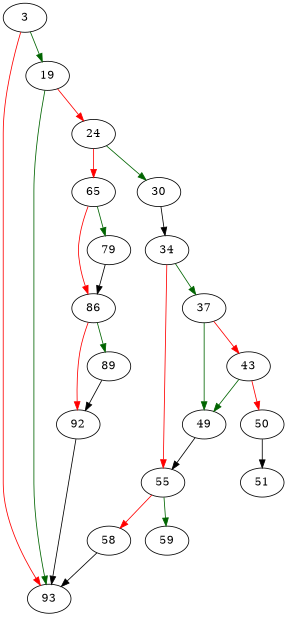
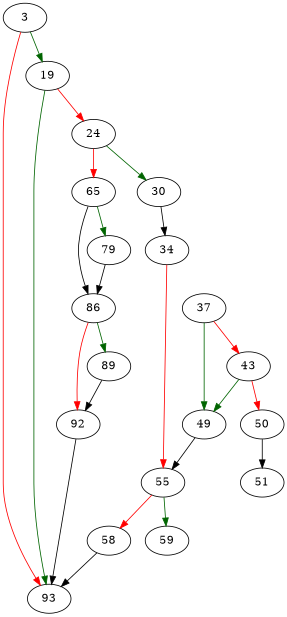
edge "65" -> "86": color red -> black
edge "34" -> "37": removed
